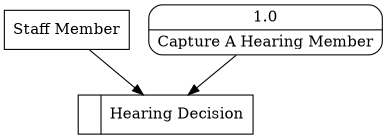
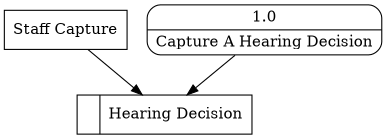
node "Staff Member": label "Staff Member" -> "Staff Capture"
node "1.0": text "Capture A Hearing Member" -> "Capture A Hearing Decision"
